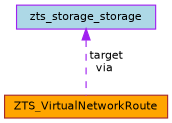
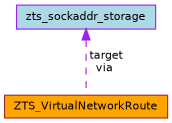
node "zts_storage_storage": label "zts_storage_storage" -> "zts_sockaddr_storage"
